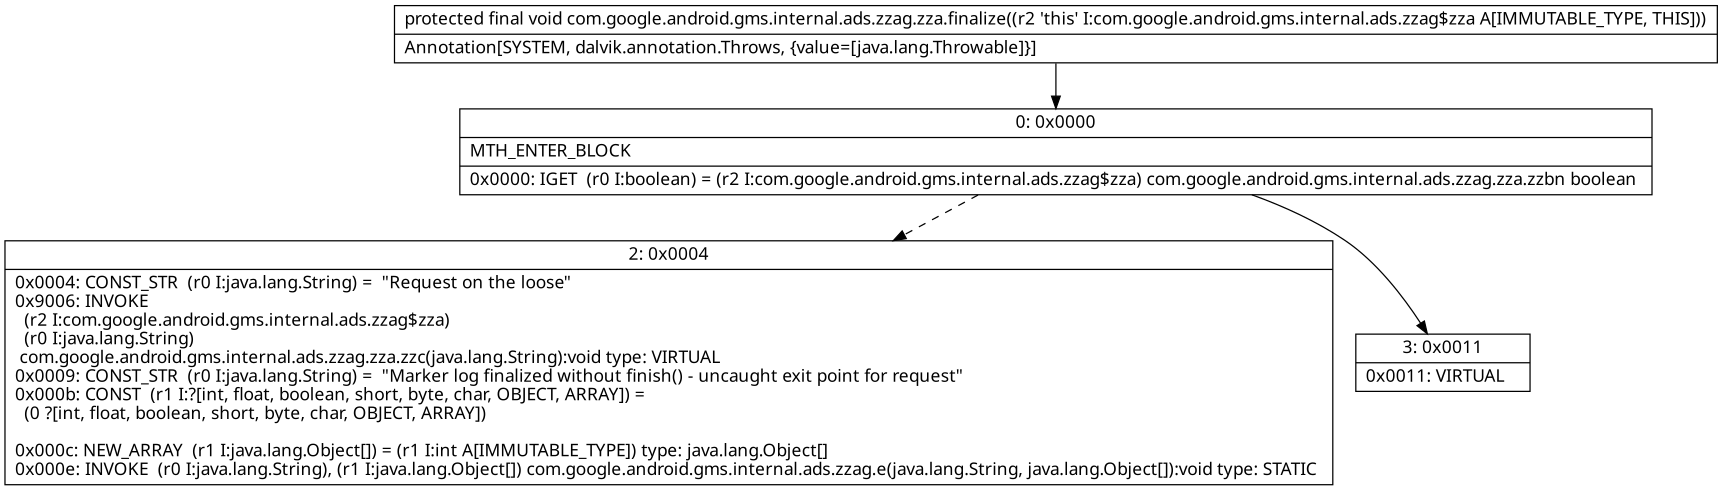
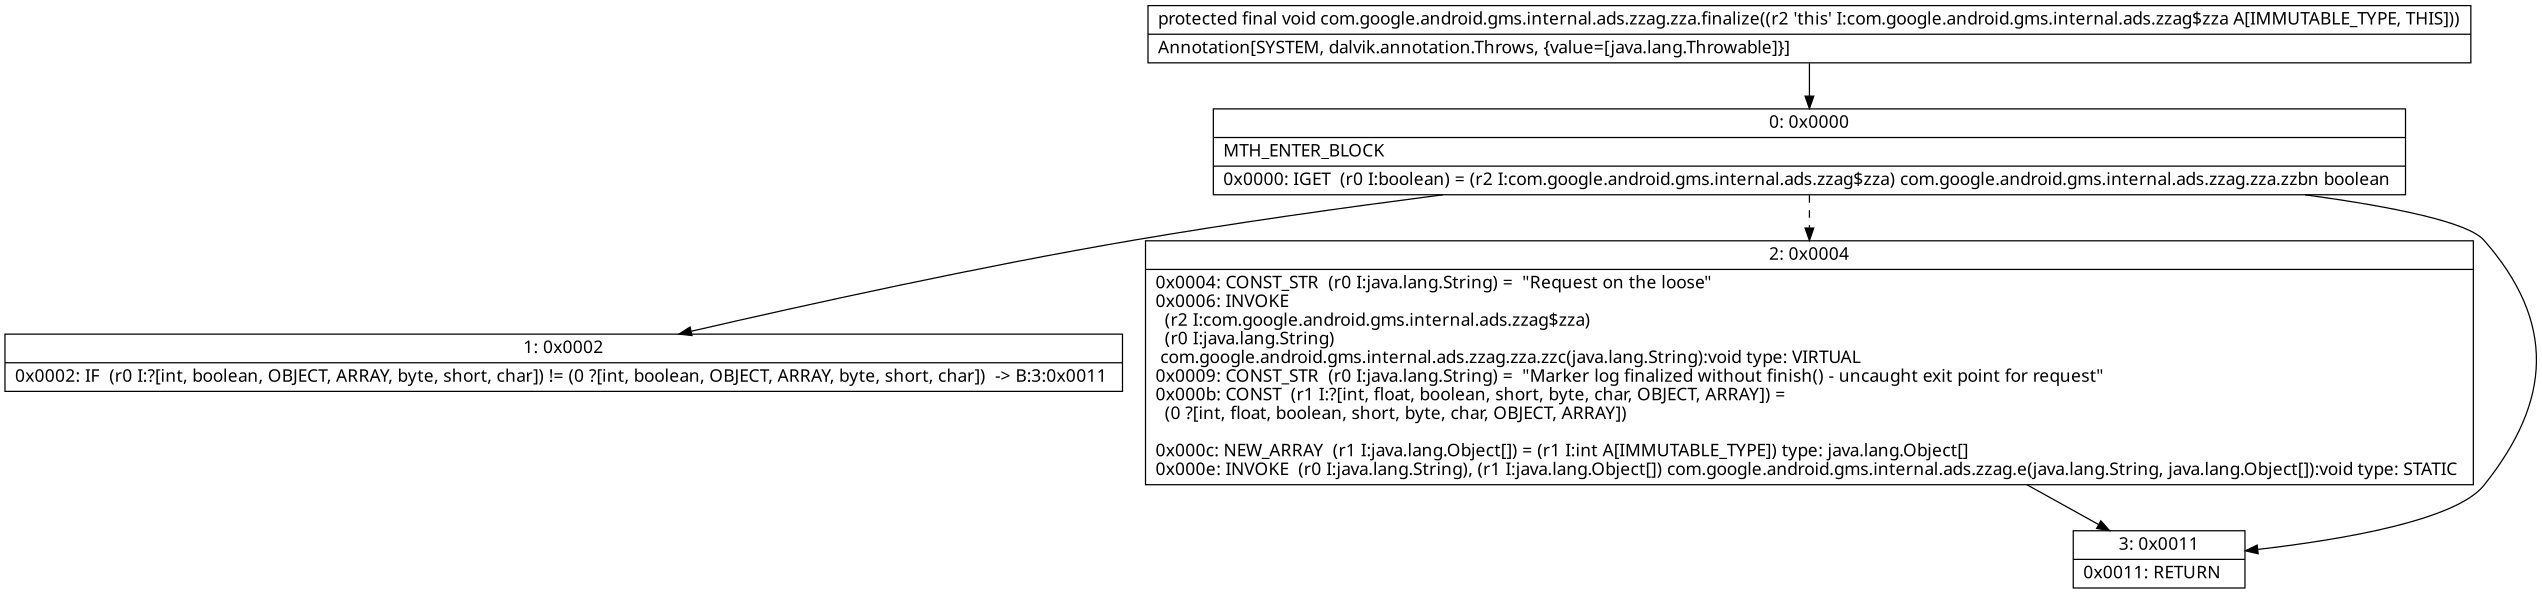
node "2: 0x0004": text "0x9006: INVOKE" -> "0x0006: INVOKE"
node "1: 0x0002": added
node "3: 0x0011": text "0x0011: VIRTUAL" -> "0x0011: RETURN"
edge "2: 0x0004" -> "3: 0x0011": added
